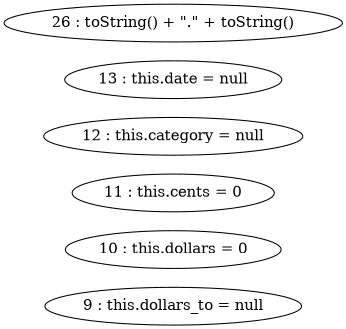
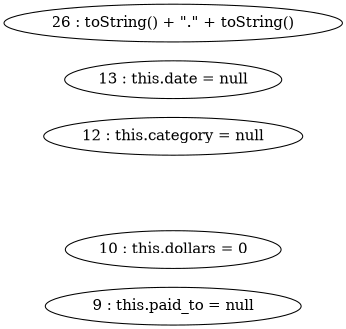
node "11 : this.cents = 0": removed
node "9 : this.dollars_to = null": label "9 : this.dollars_to = null" -> "9 : this.paid_to = null"
